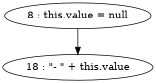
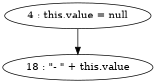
node "8 : this.value = null": label "8 : this.value = null" -> "4 : this.value = null"
